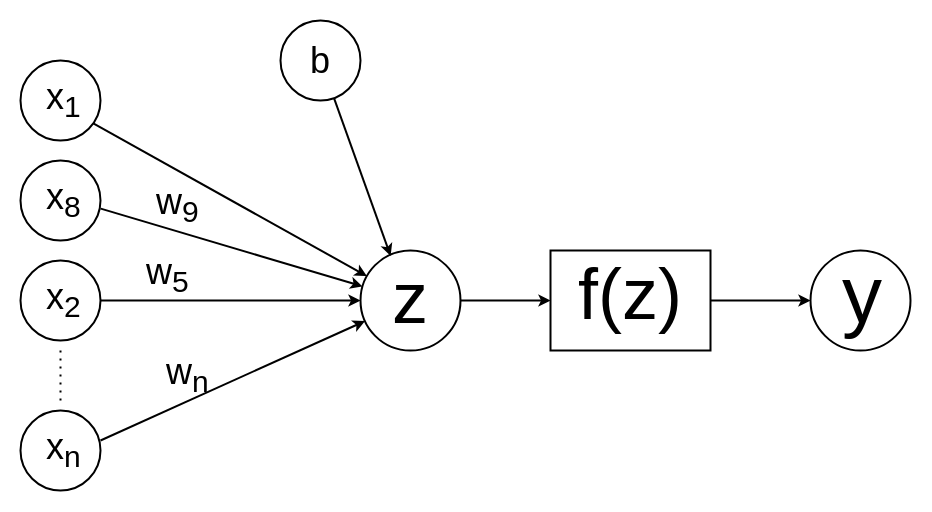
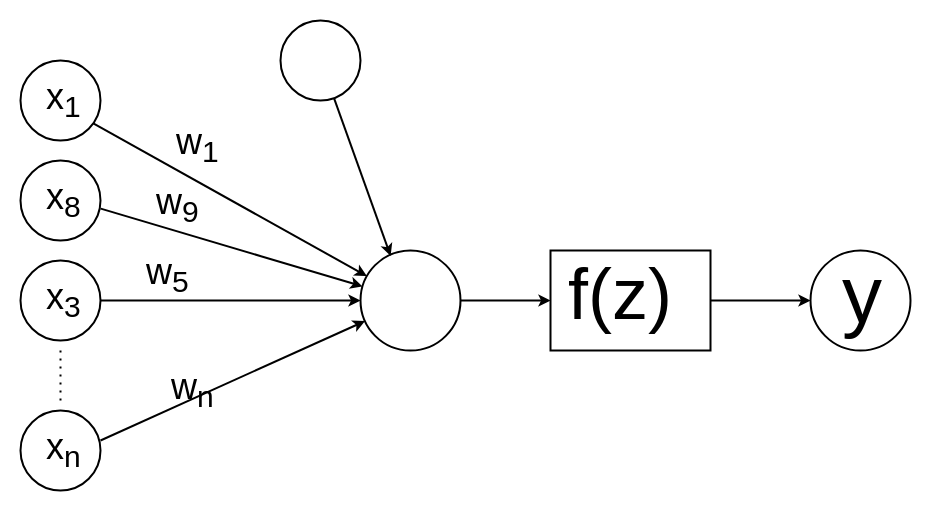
node "b": removed
node "w1": added
node "x2": label "x2" -> "x3"
node "f(z)": moved (631, 301) -> (621, 301)
node "z": removed
node "wn": moved (207, 376) -> (212, 391)
